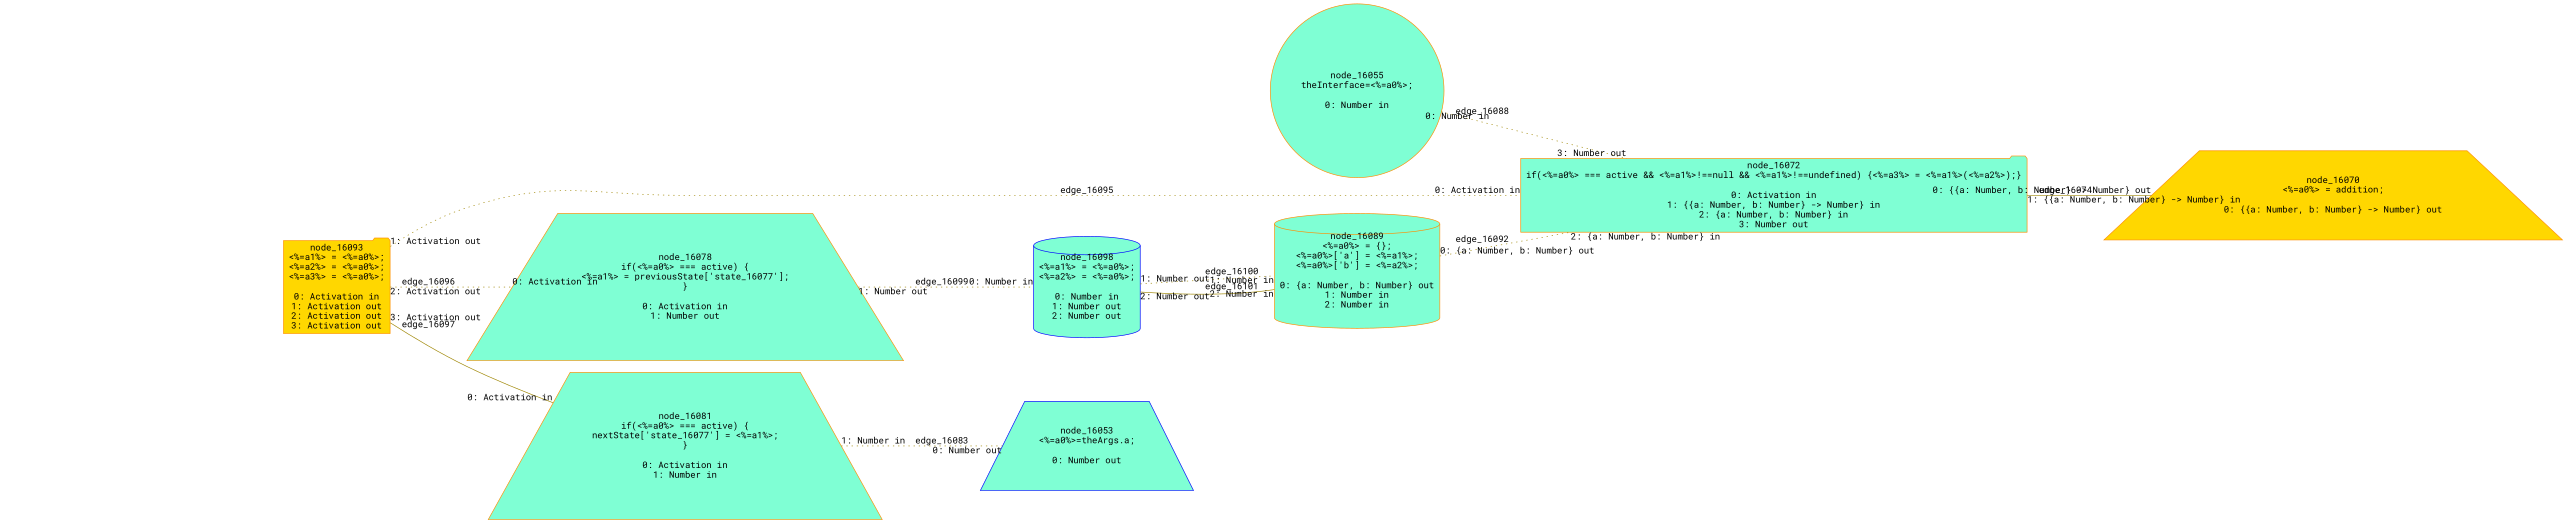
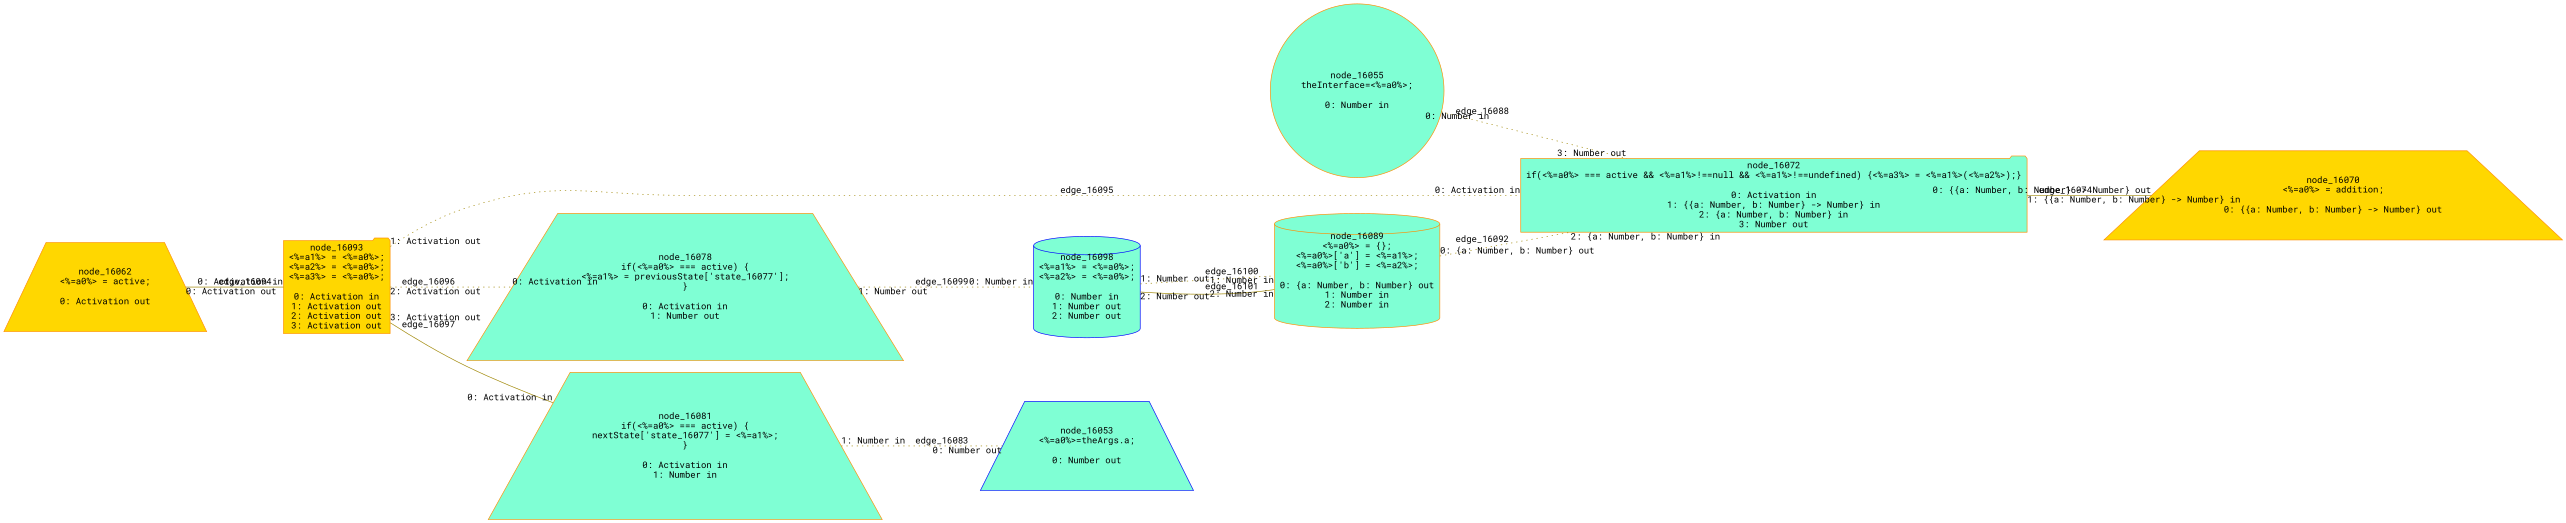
node "node_16062 <%=a0%> = active; 0: Activation out": added
